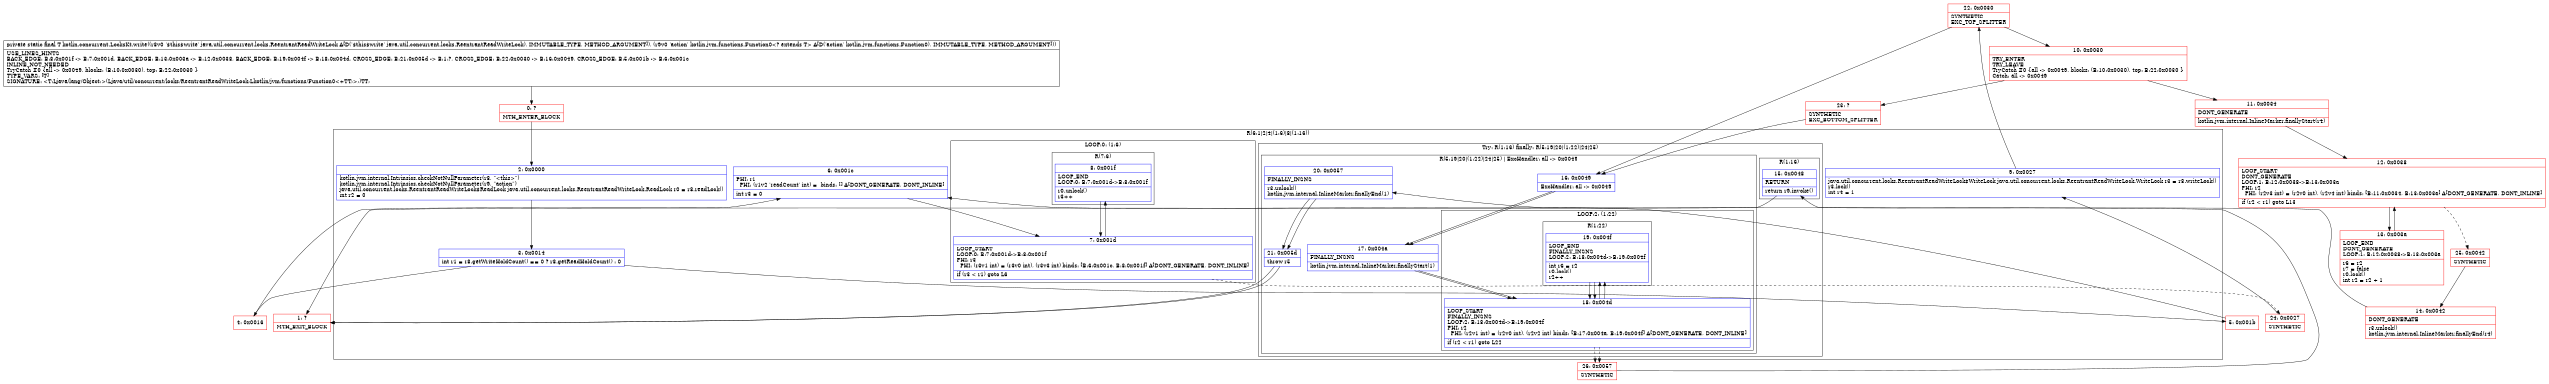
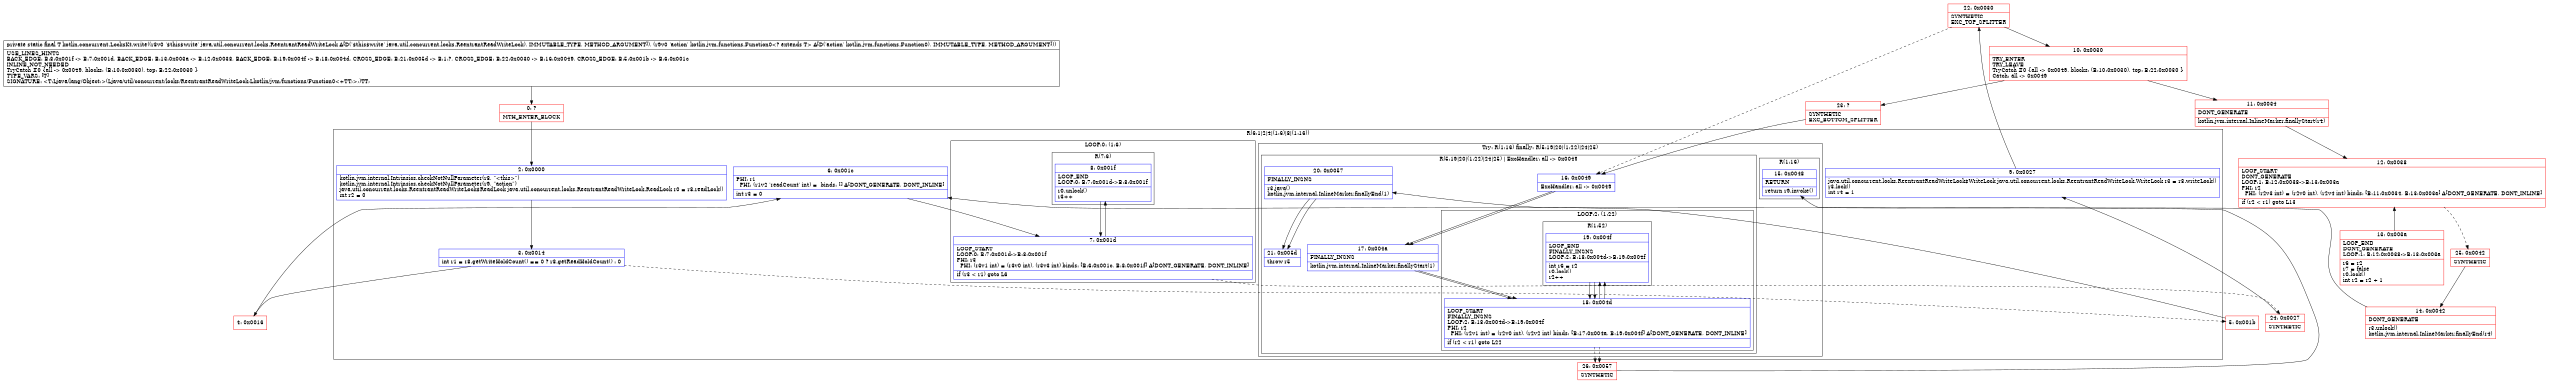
edge "22: 0x0030" -> "16: 0x0049": style solid -> dashed
node "20: 0x0057": text "r3.unlock()" -> "r3.java()"
edge "12: 0x0038" -> "13: 0x003a": removed
cluster "R(1:22)": label "R(1:22)" -> "R(1:52)"
edge "3: 0x0014" -> "5: 0x001b": style solid -> dashed
node "1: ?": removed
